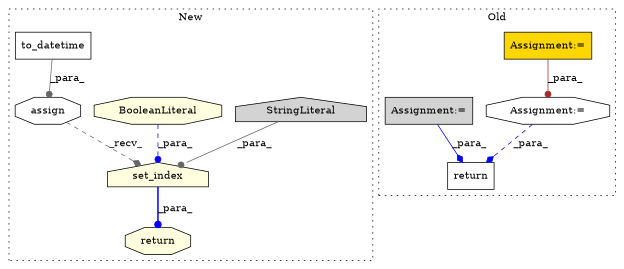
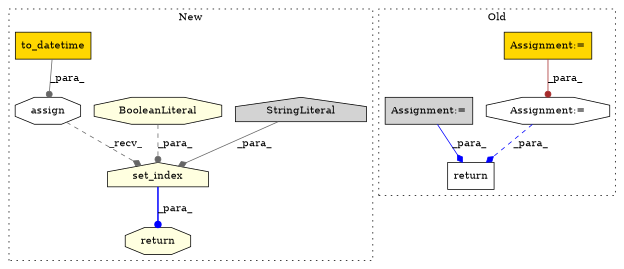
node "to_datetime": fillcolor white -> gold
edge "BooleanLiteral" -> "set_index": color blue -> gray40
edge "StringLiteral" -> "set_index": arrowhead dot -> diamond
